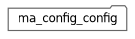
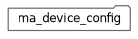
node "ma_config_config": label "ma_config_config" -> "ma_device_config"
